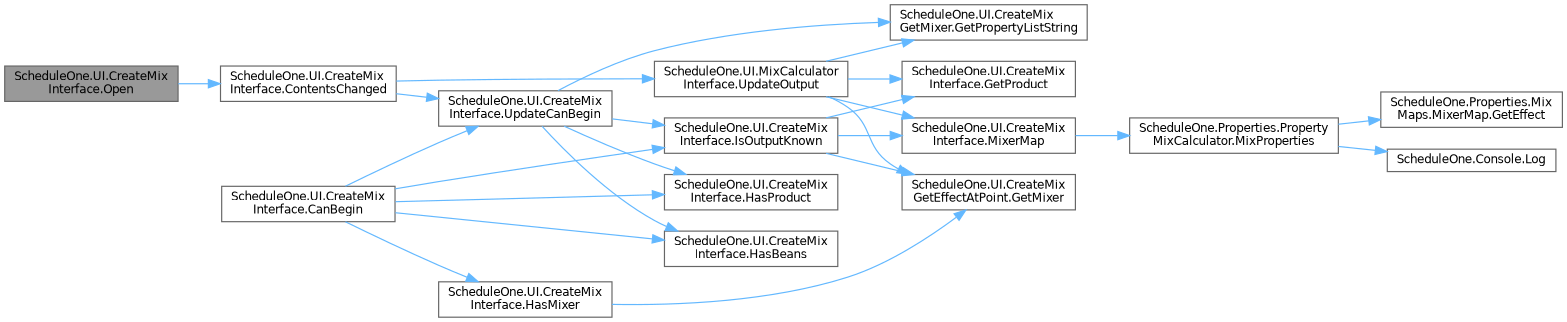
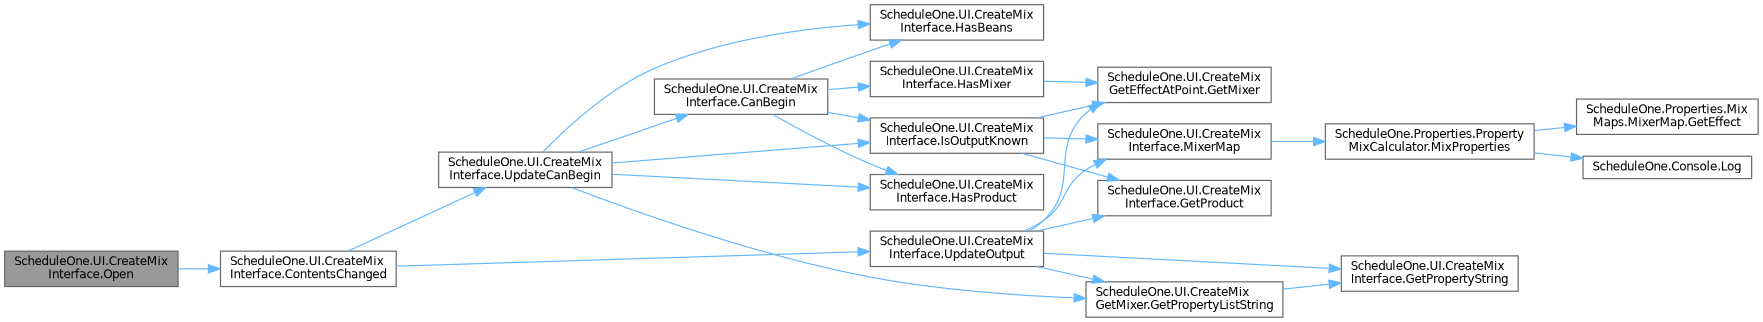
node "ScheduleOne.UI.MixCalculator Interface.UpdateOutput": label "ScheduleOne.UI.MixCalculator Interface.UpdateOutput" -> "ScheduleOne.UI.CreateMix Interface.UpdateOutput"
edge "ScheduleOne.UI.CreateMix Interface.CanBegin" -> "ScheduleOne.UI.CreateMix Interface.UpdateCanBegin": reversed
node "ScheduleOne.UI.CreateMix Interface.GetPropertyString": added
